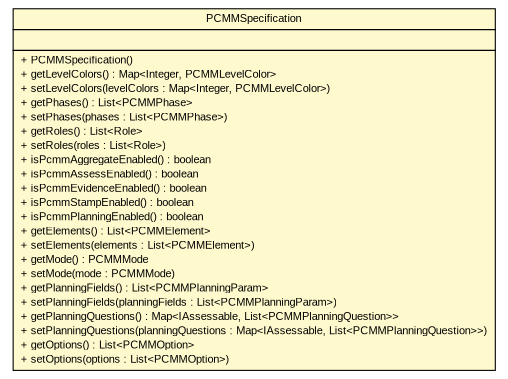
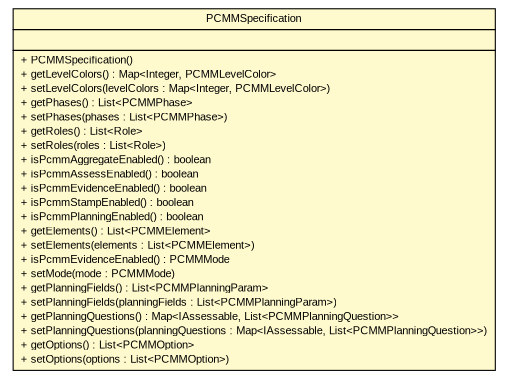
node "PCMMSpecification": text "+ getMode() : PCMMMode" -> "+ isPcmmEvidenceEnabled() : PCMMMode"
